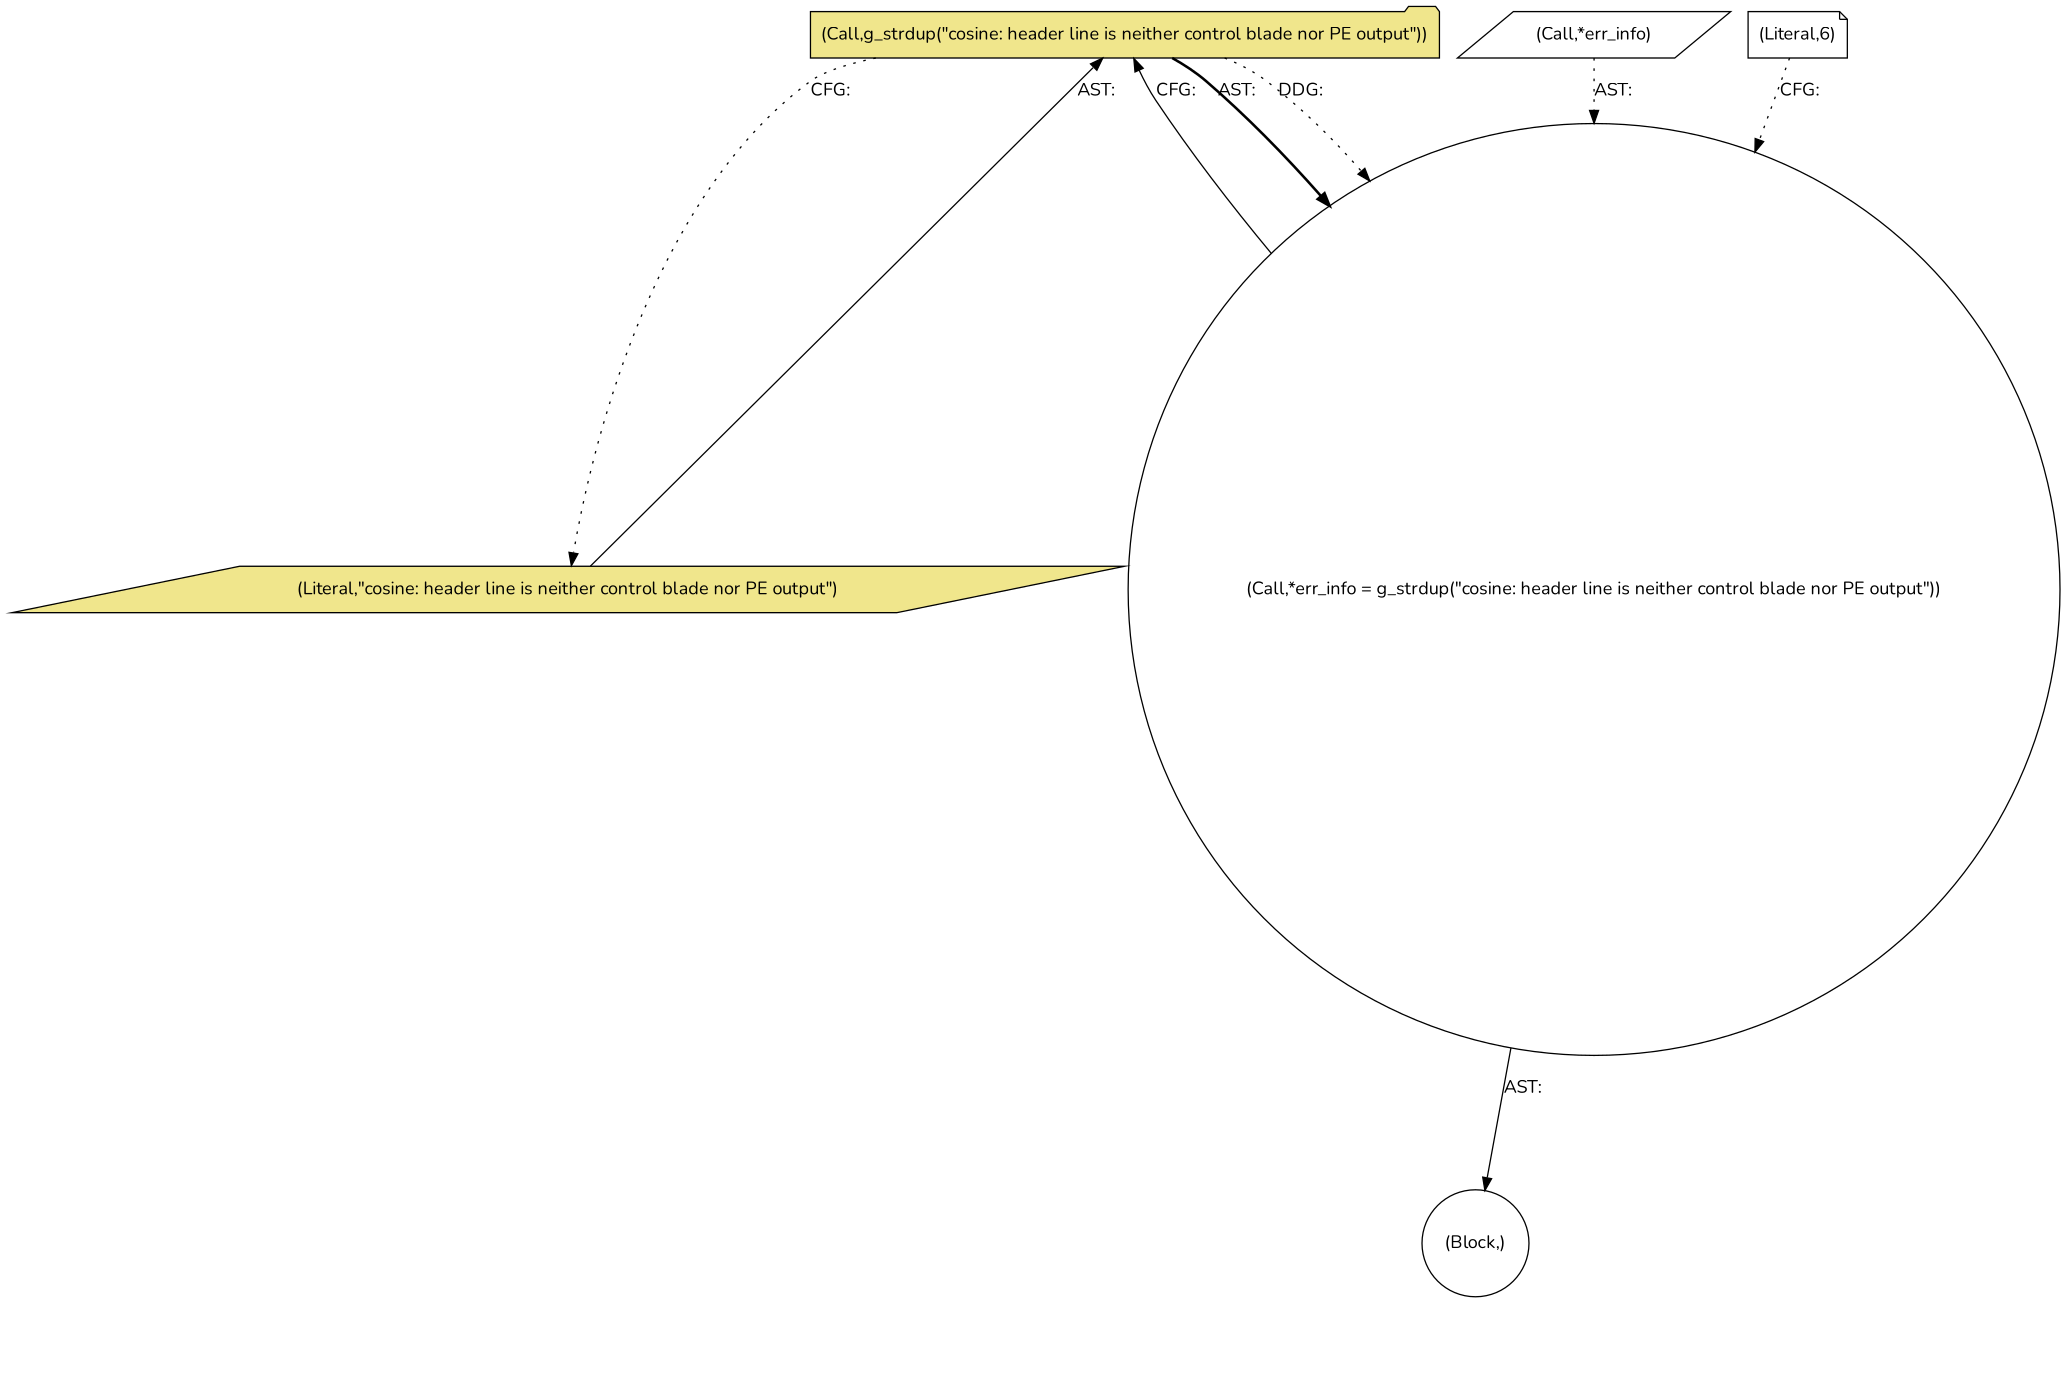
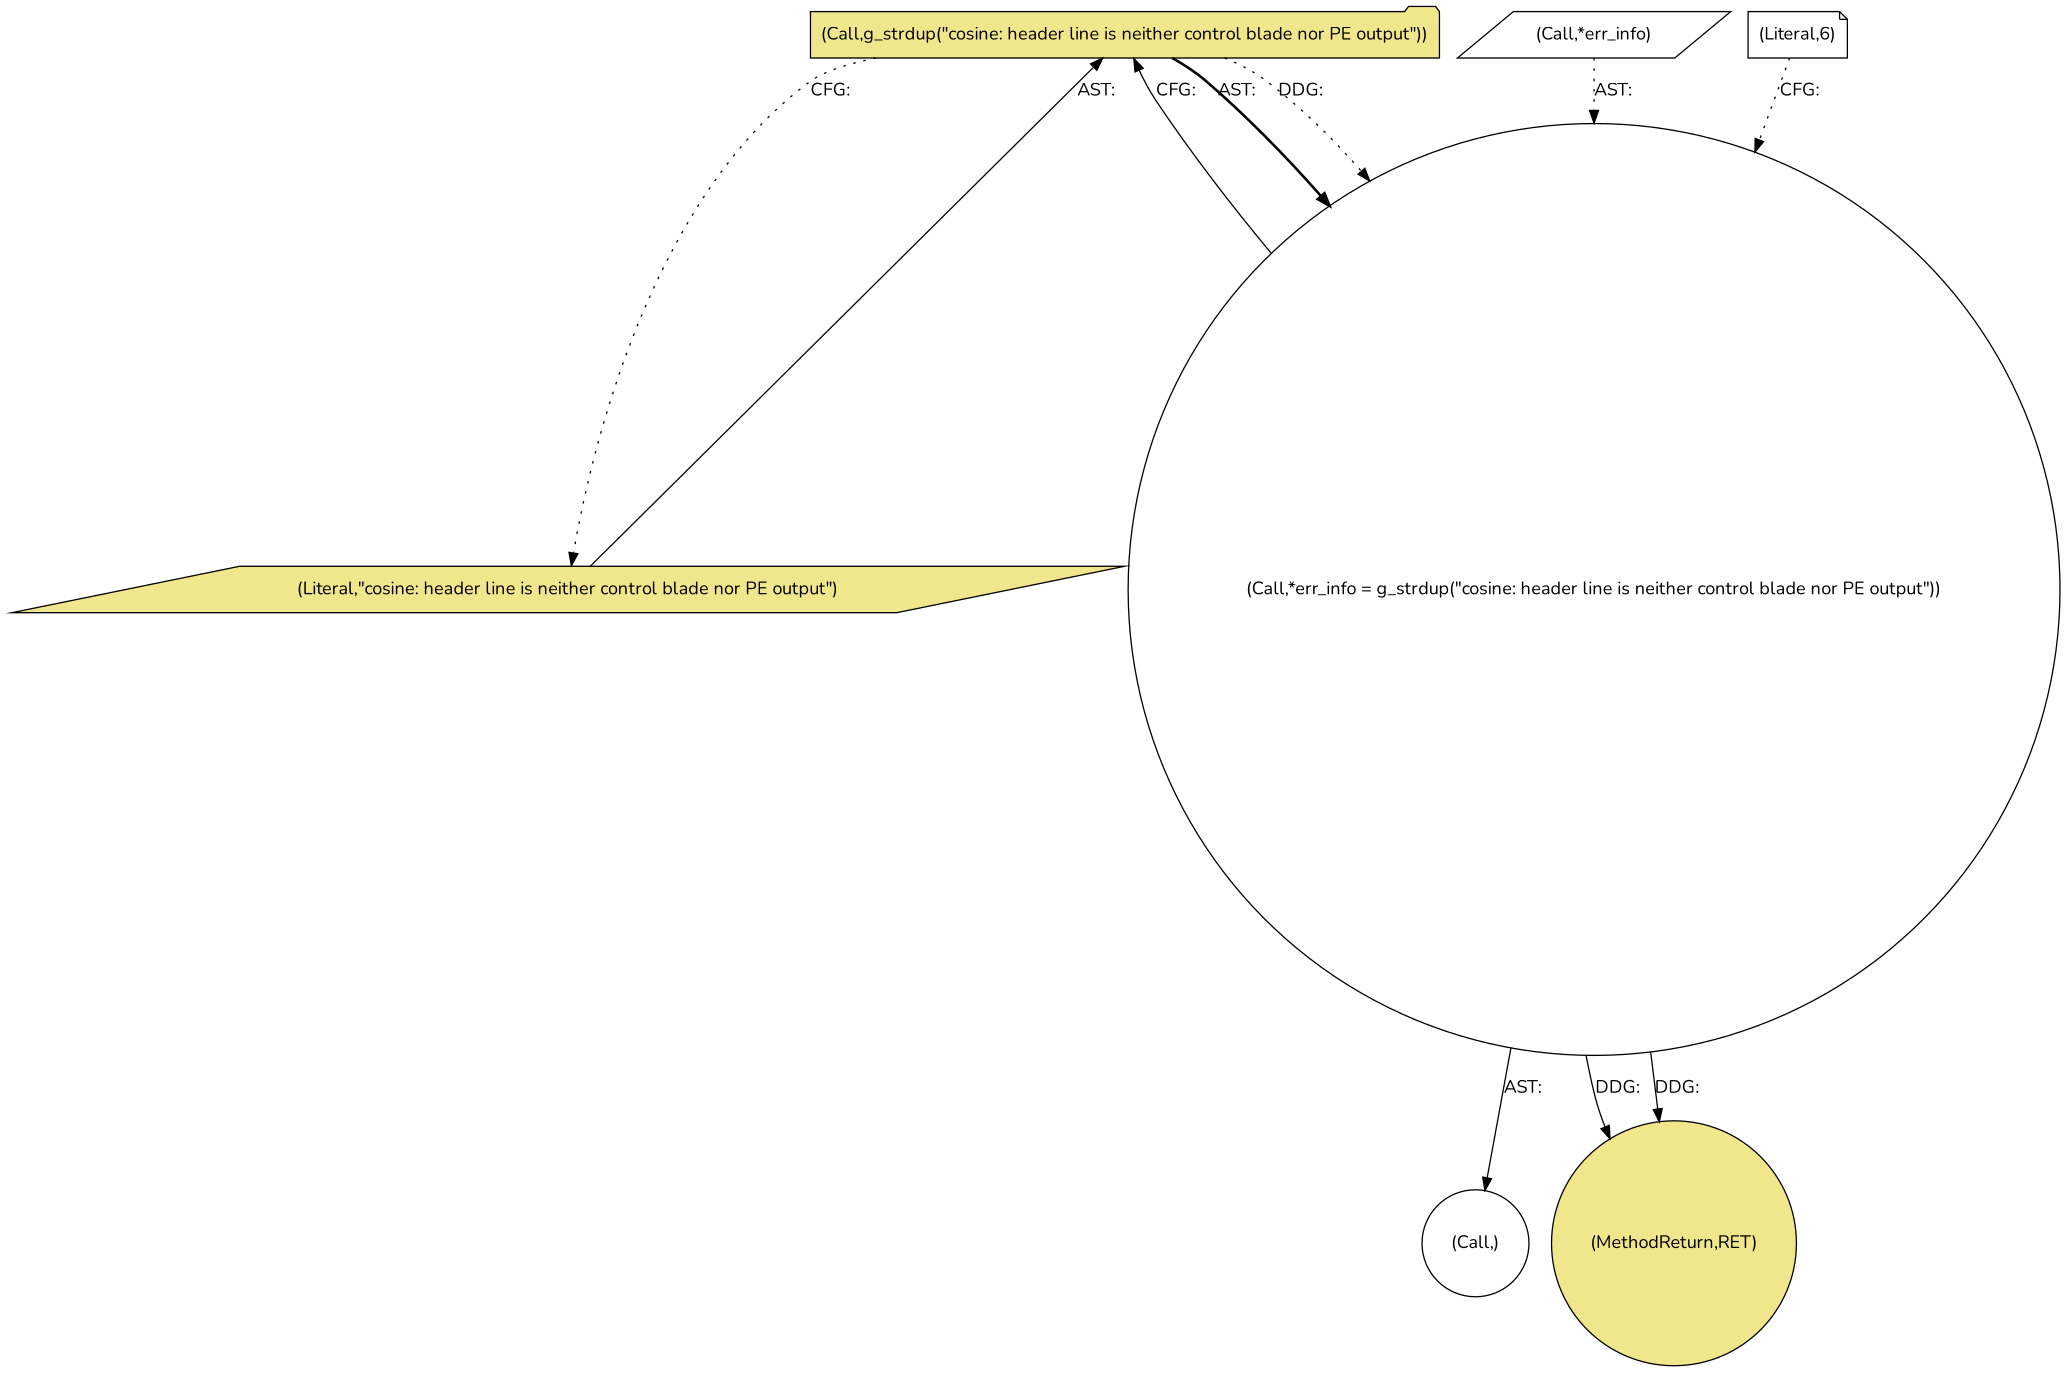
node "(Block,)": label "(Block,)" -> "(Call,)"
node "(MethodReturn,RET)": added
